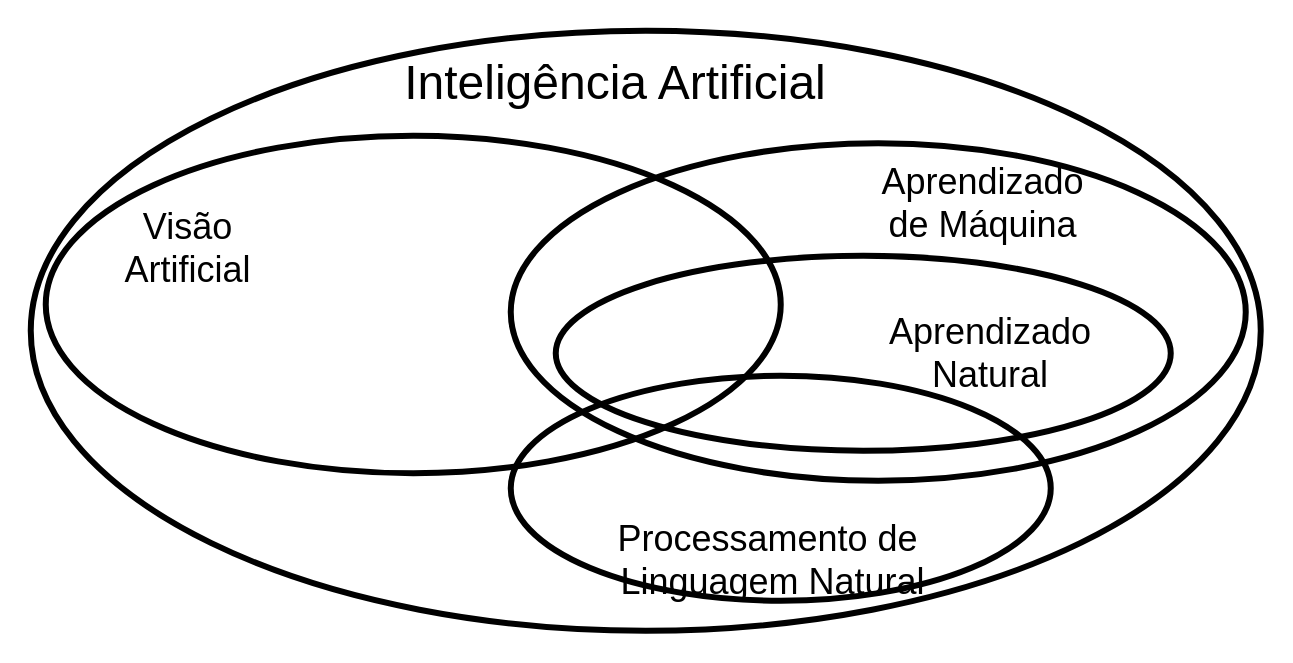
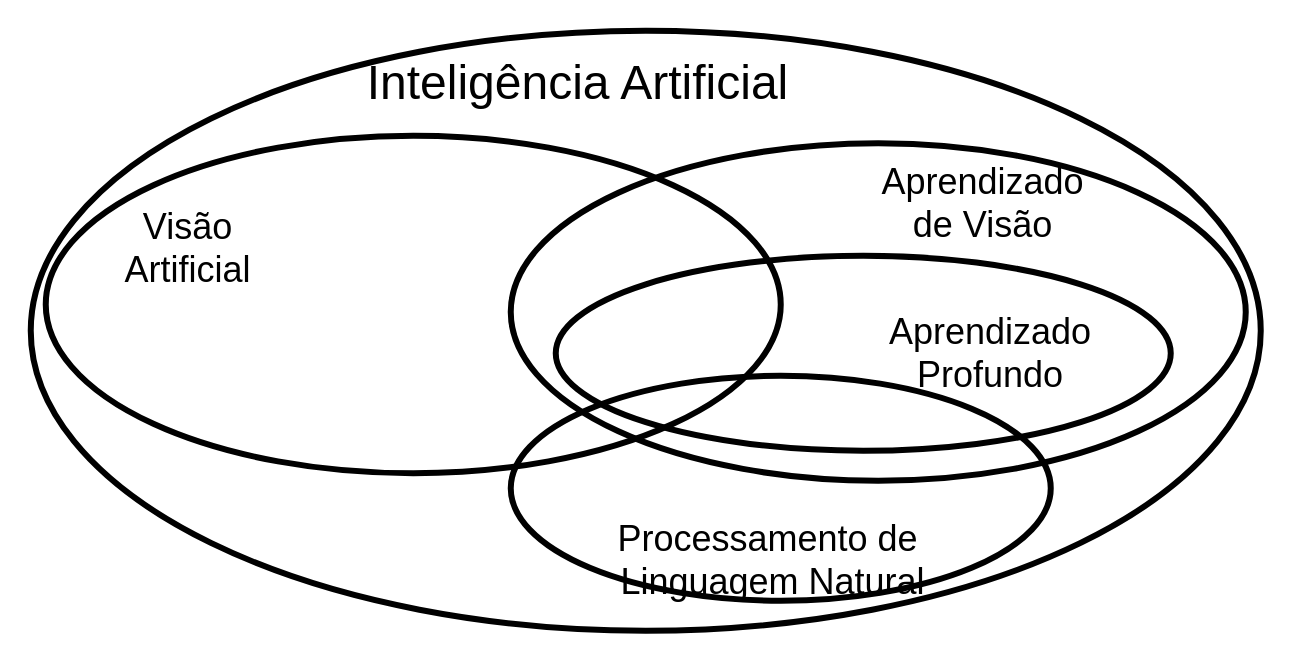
node "Inteligência Artificial": moved (616, 83) -> (578, 83)
node "Aprendizado de Máquina": label "Aprendizado de Máquina" -> "Aprendizado de Visão"
node "Aprendizado Natural": label "Aprendizado Natural" -> "Aprendizado Profundo"
